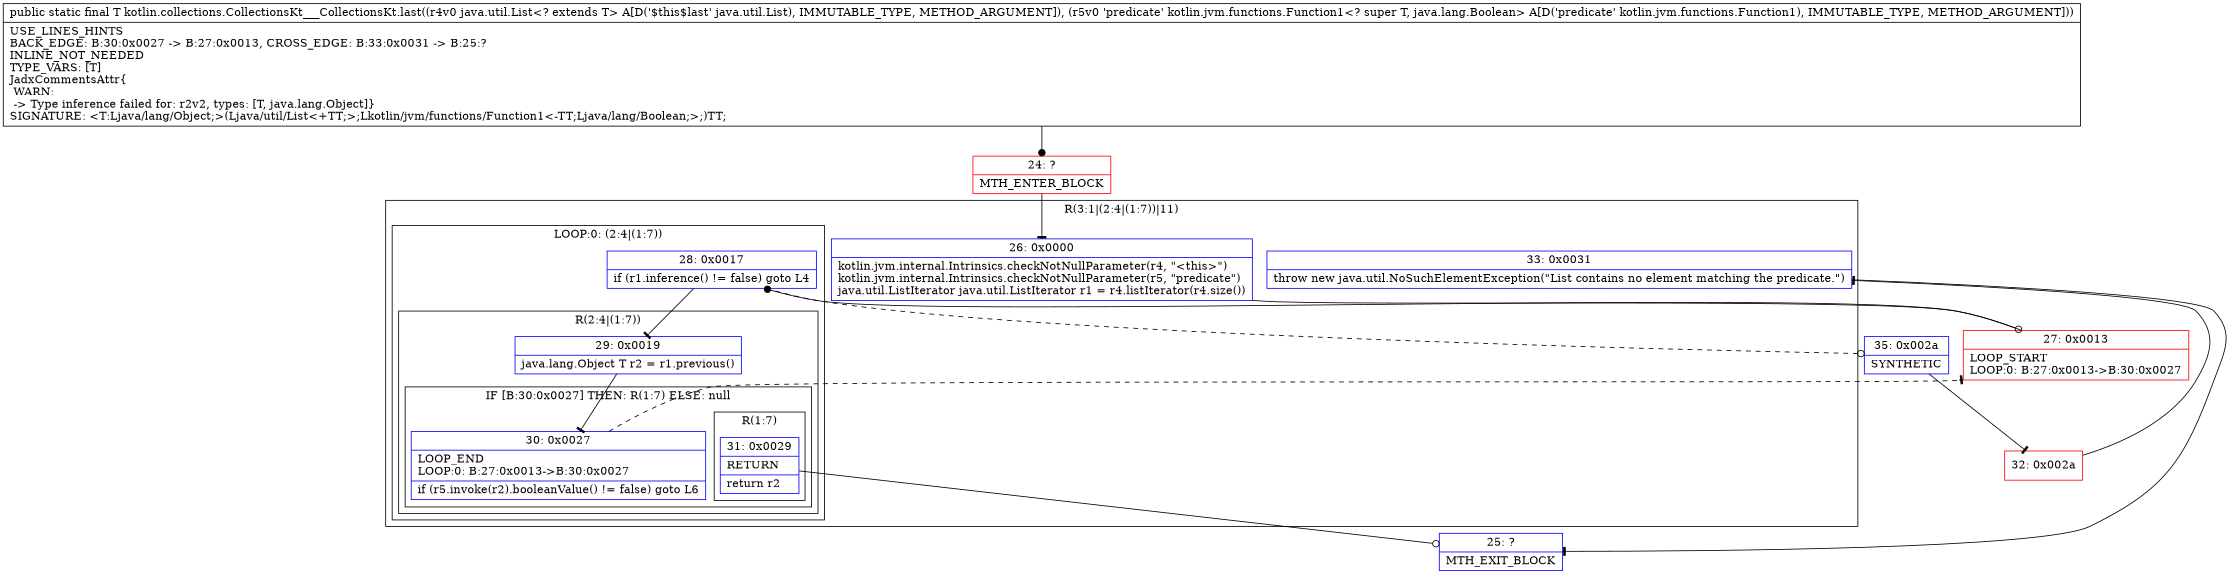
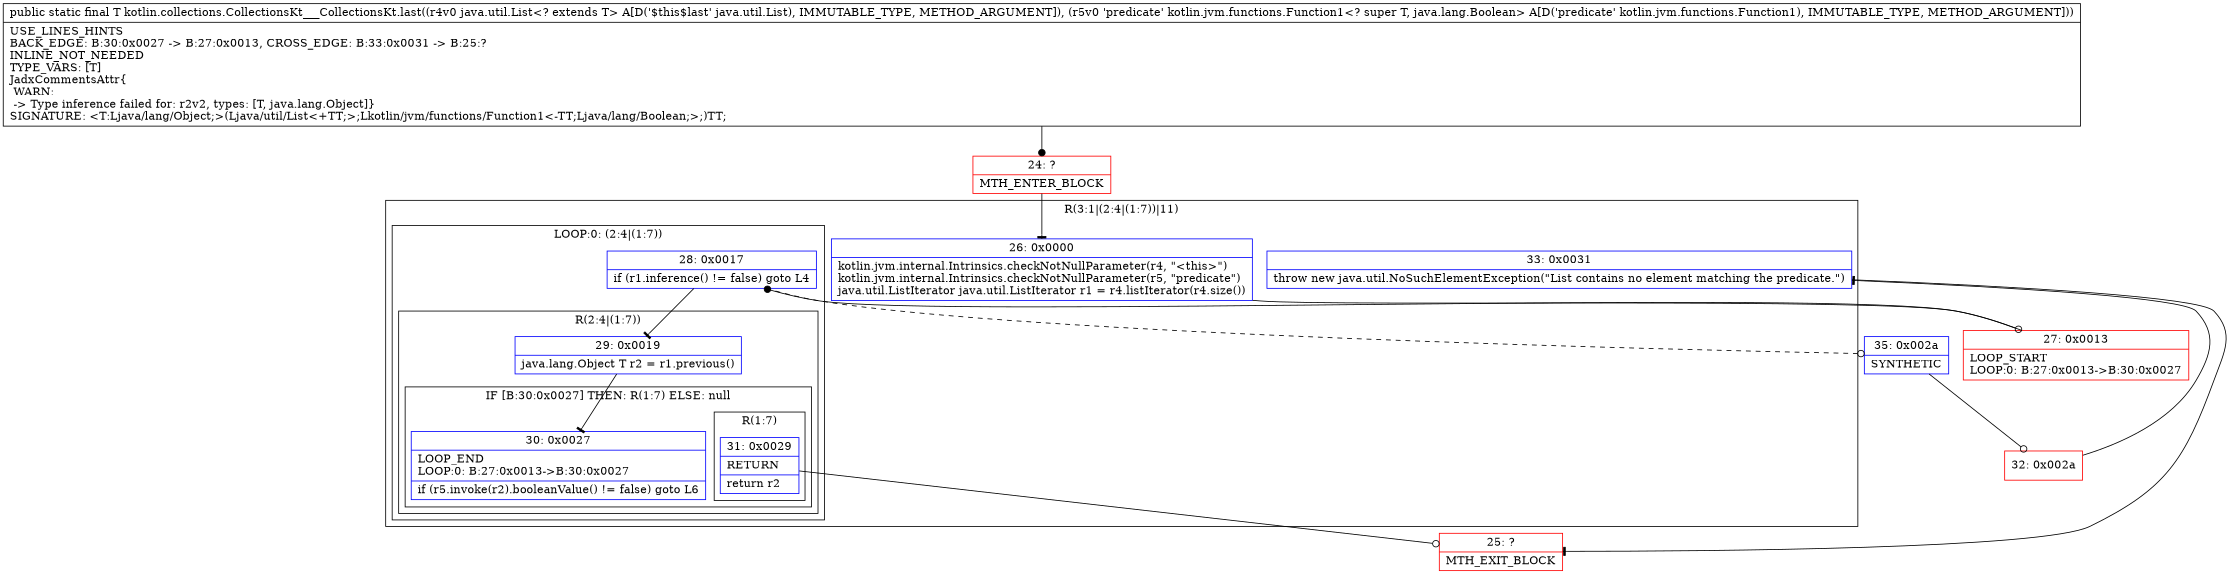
edge "30: 0x0027" -> "27: 0x0013": removed
edge "35: 0x002a" -> "32: 0x002a": arrowhead tee -> odot
node "25: ?": color blue -> red
